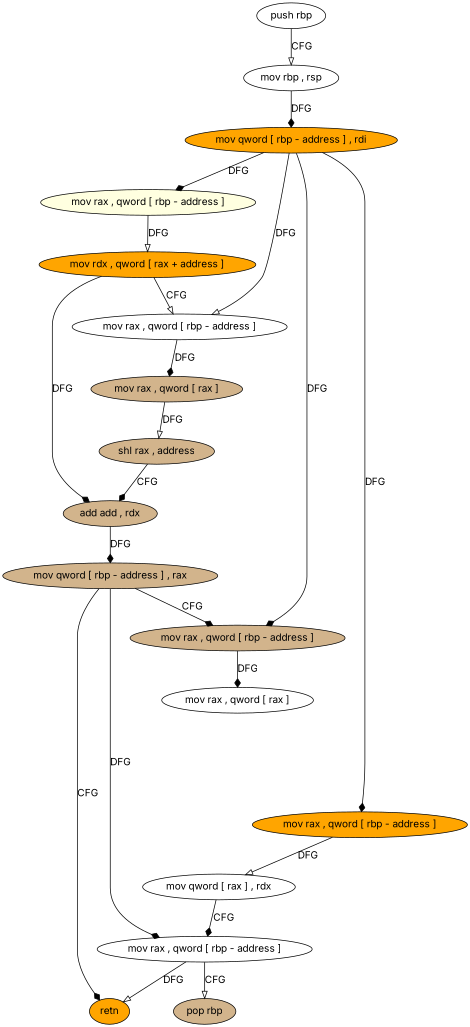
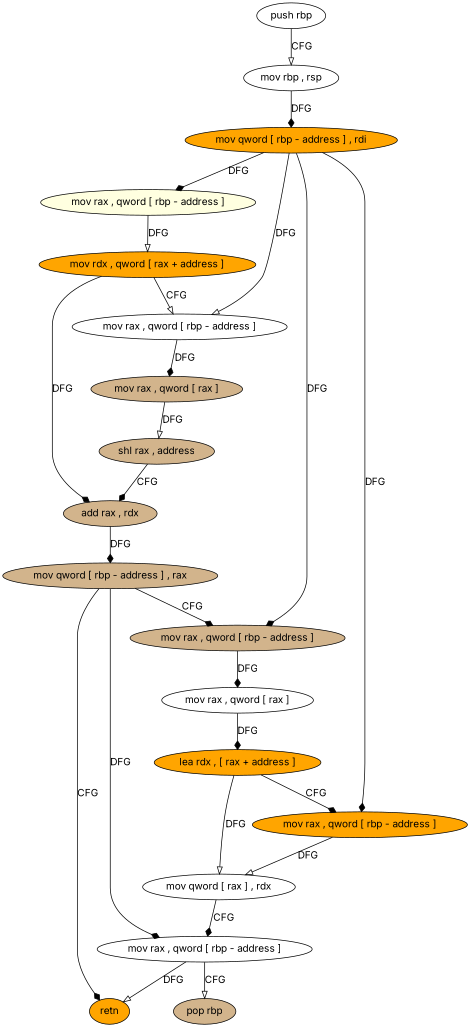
node "add add , rdx": label "add add , rdx" -> "add rax , rdx"
node "lea rdx , [ rax + address ]": added
